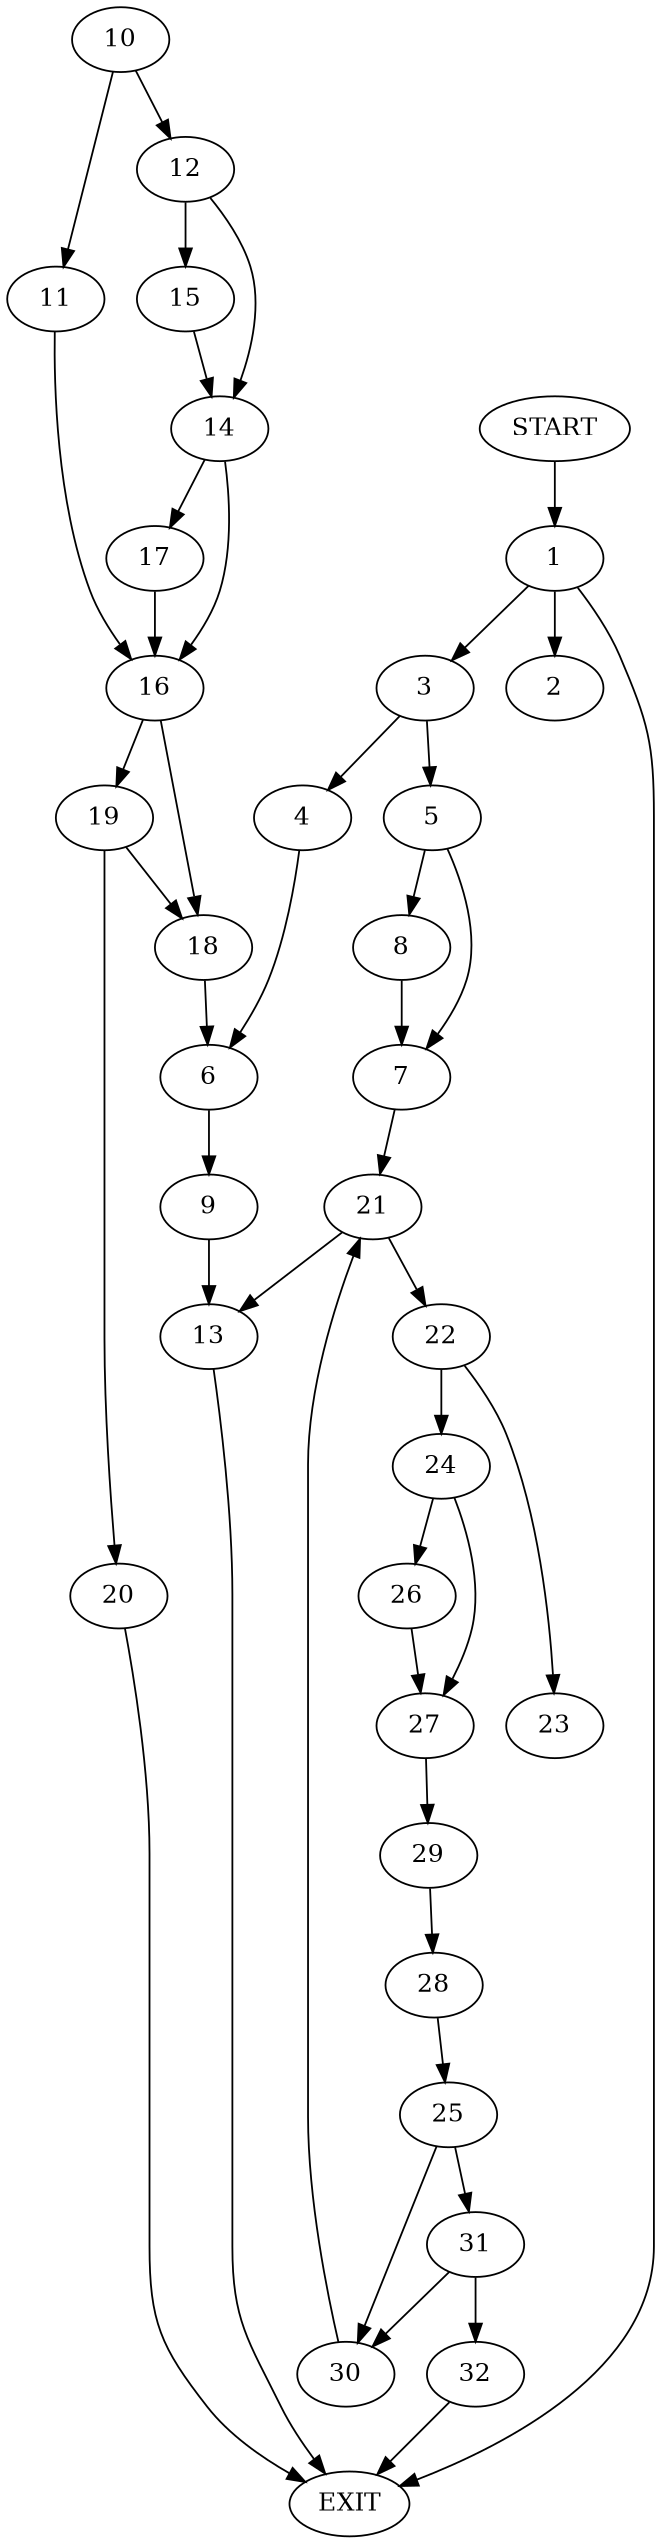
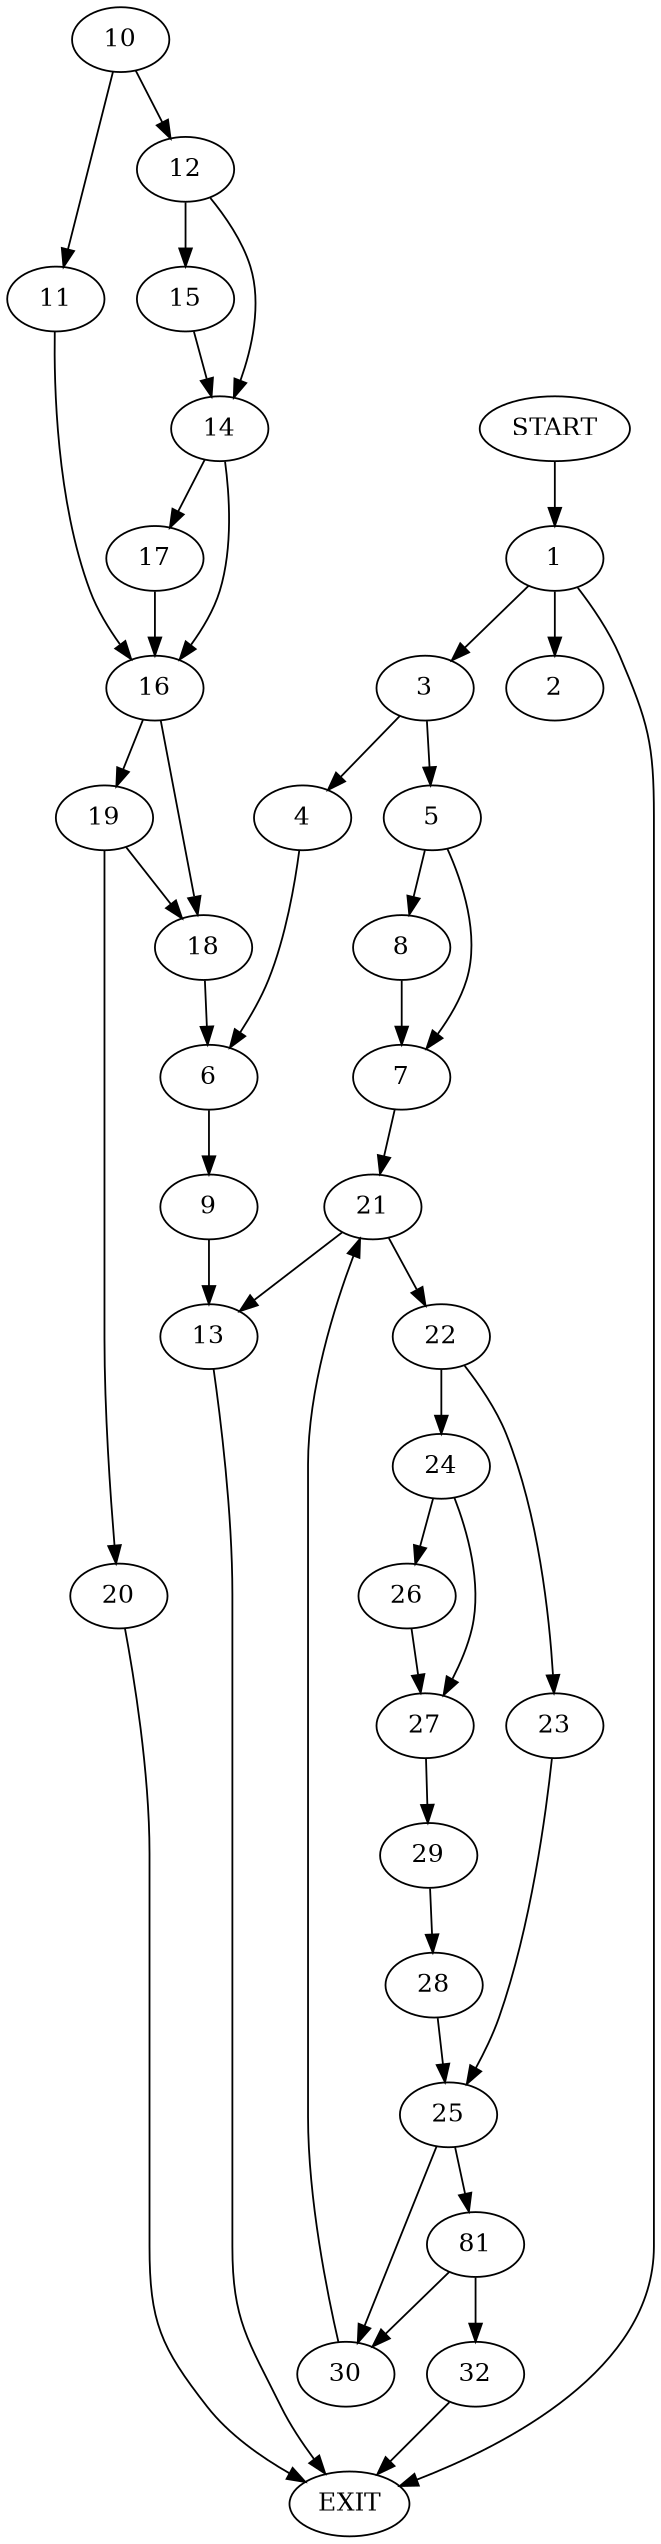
edge "23" -> "25": added
node "31": label "31" -> "81"
